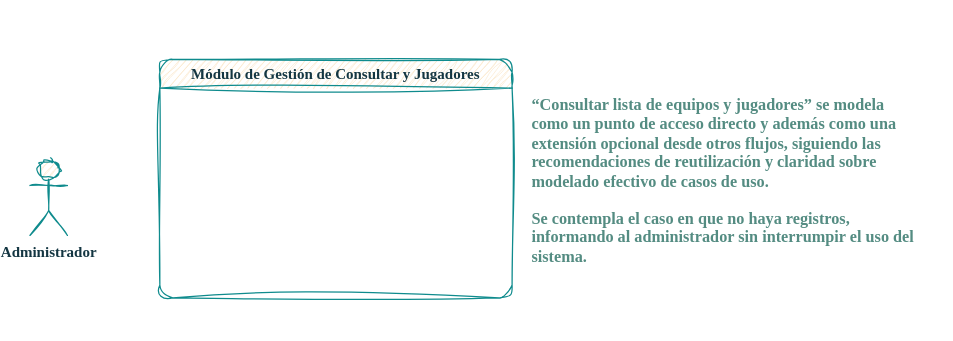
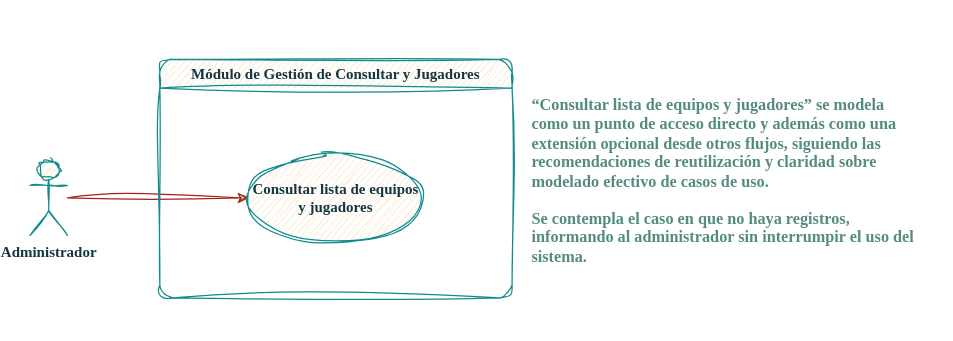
edge "Administrador" -> "Consultar lista de equipos y jugadores": added
node "Consultar lista de equipos y jugadores": added
